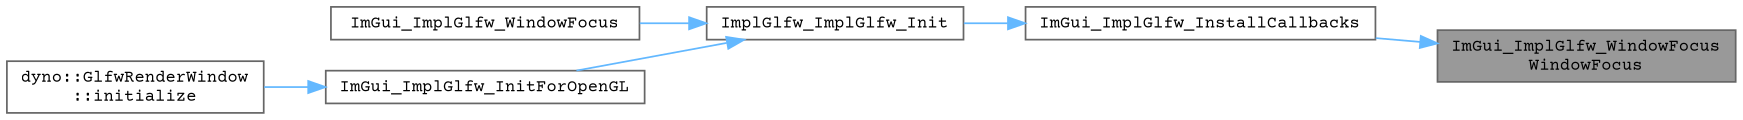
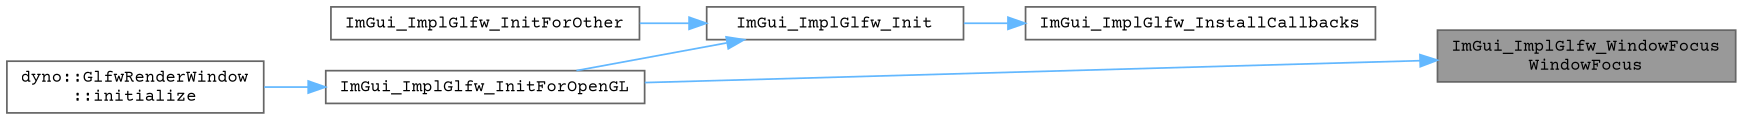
node "ImGui_ImplGlfw_WindowFocus": label "ImGui_ImplGlfw_WindowFocus" -> "ImGui_ImplGlfw_InitForOther"
node "ImplGlfw_ImplGlfw_Init": label "ImplGlfw_ImplGlfw_Init" -> "ImGui_ImplGlfw_Init"
edge "ImGui_ImplGlfw_InstallCallbacks" -> "ImGui_ImplGlfw_WindowFocus WindowFocus": now "ImGui_ImplGlfw_InitForOpenGL" -> "ImGui_ImplGlfw_WindowFocus WindowFocus"
